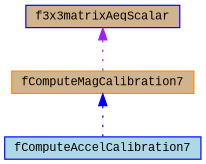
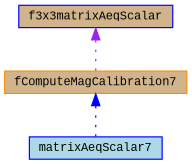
node "fComputeAccelCalibration7": label "fComputeAccelCalibration7" -> "matrixAeqScalar7"
